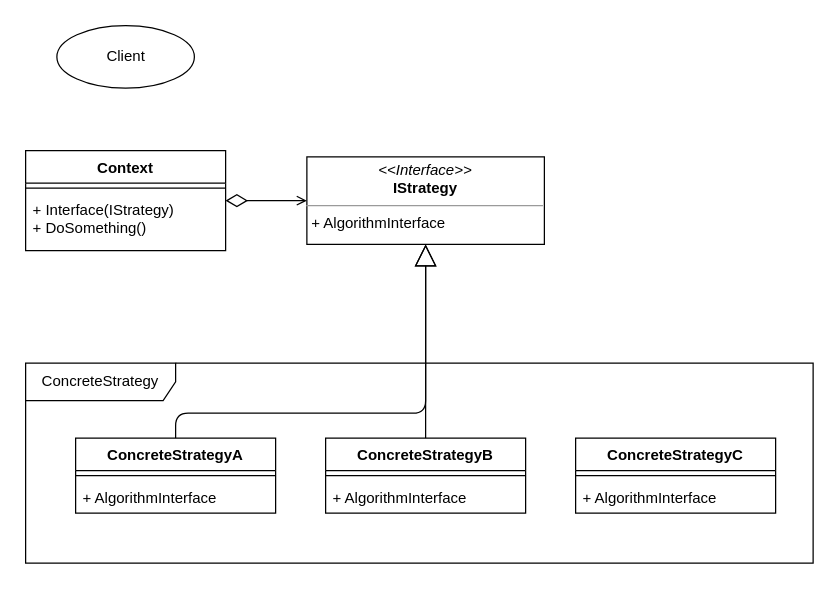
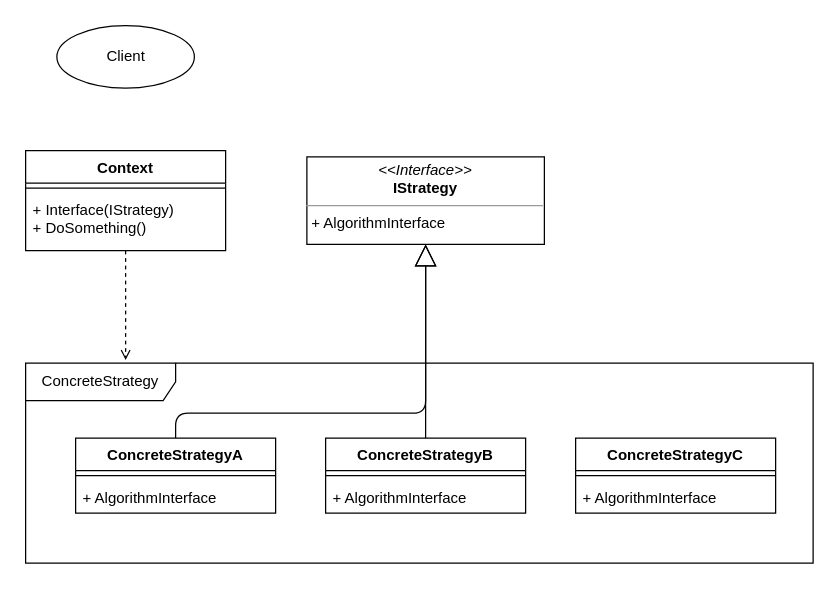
edge "Context" -- "<<Interface>> IStrategy + AlgorithmInterface": removed
edge "Context" -> "ConcreteStrategy": added
